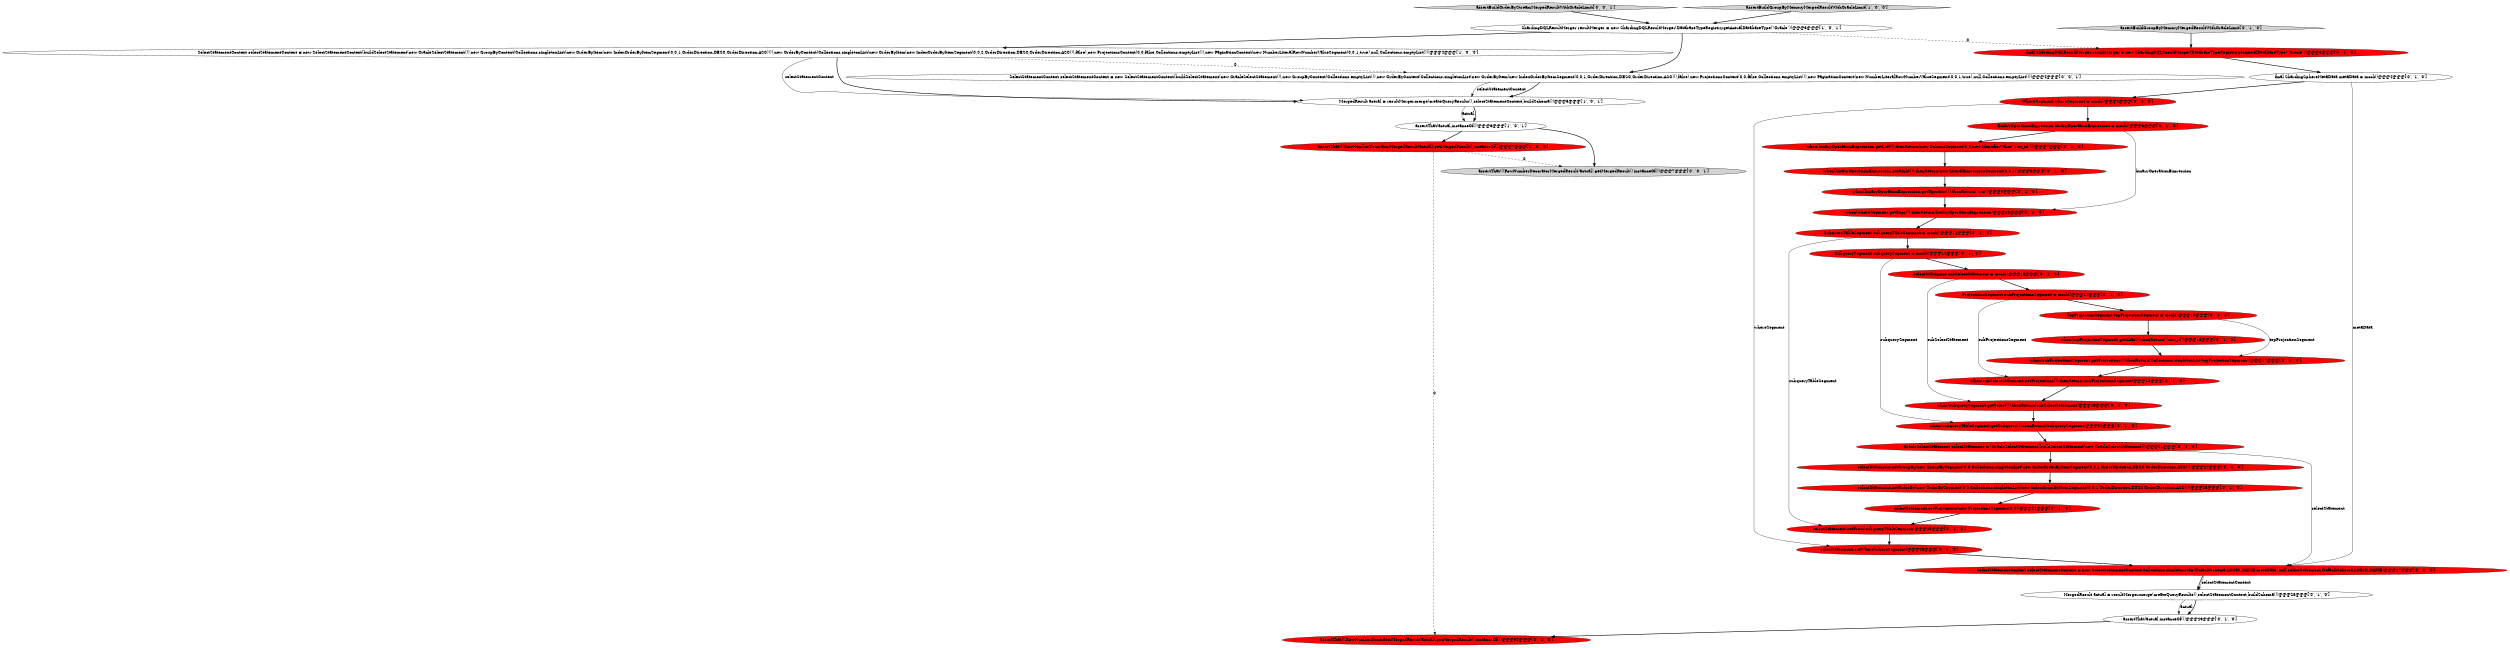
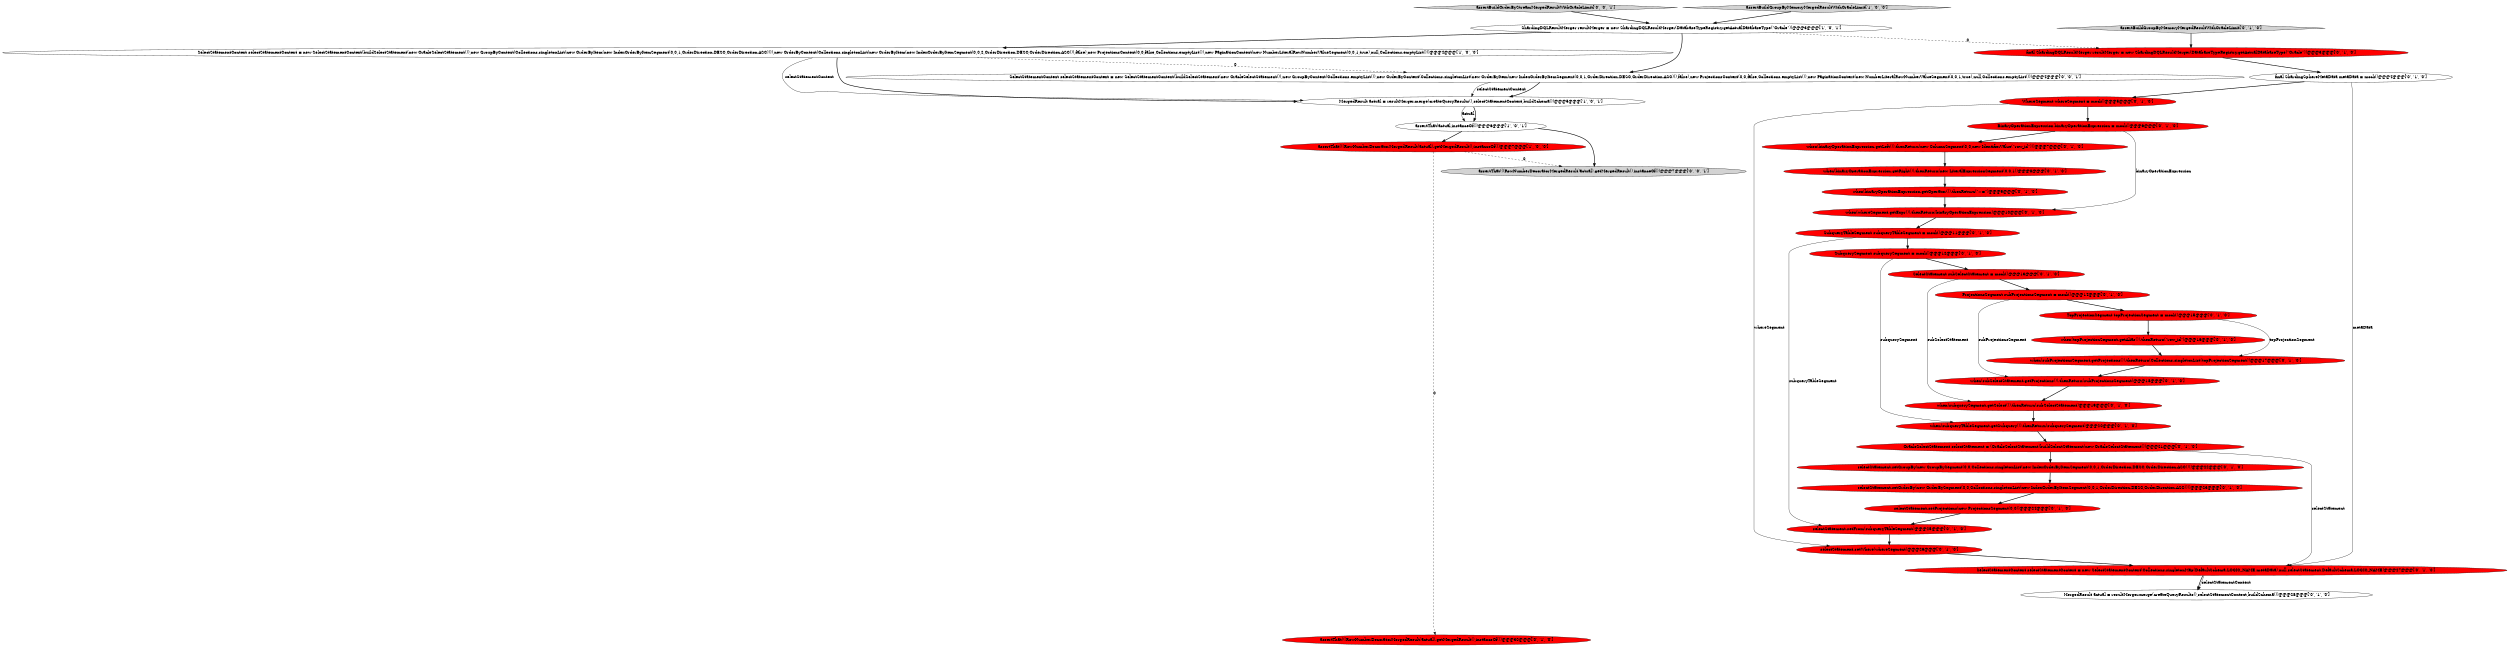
node "assertThat(actual,instanceOf())@@@29@@@['0', '1', '0']": removed
